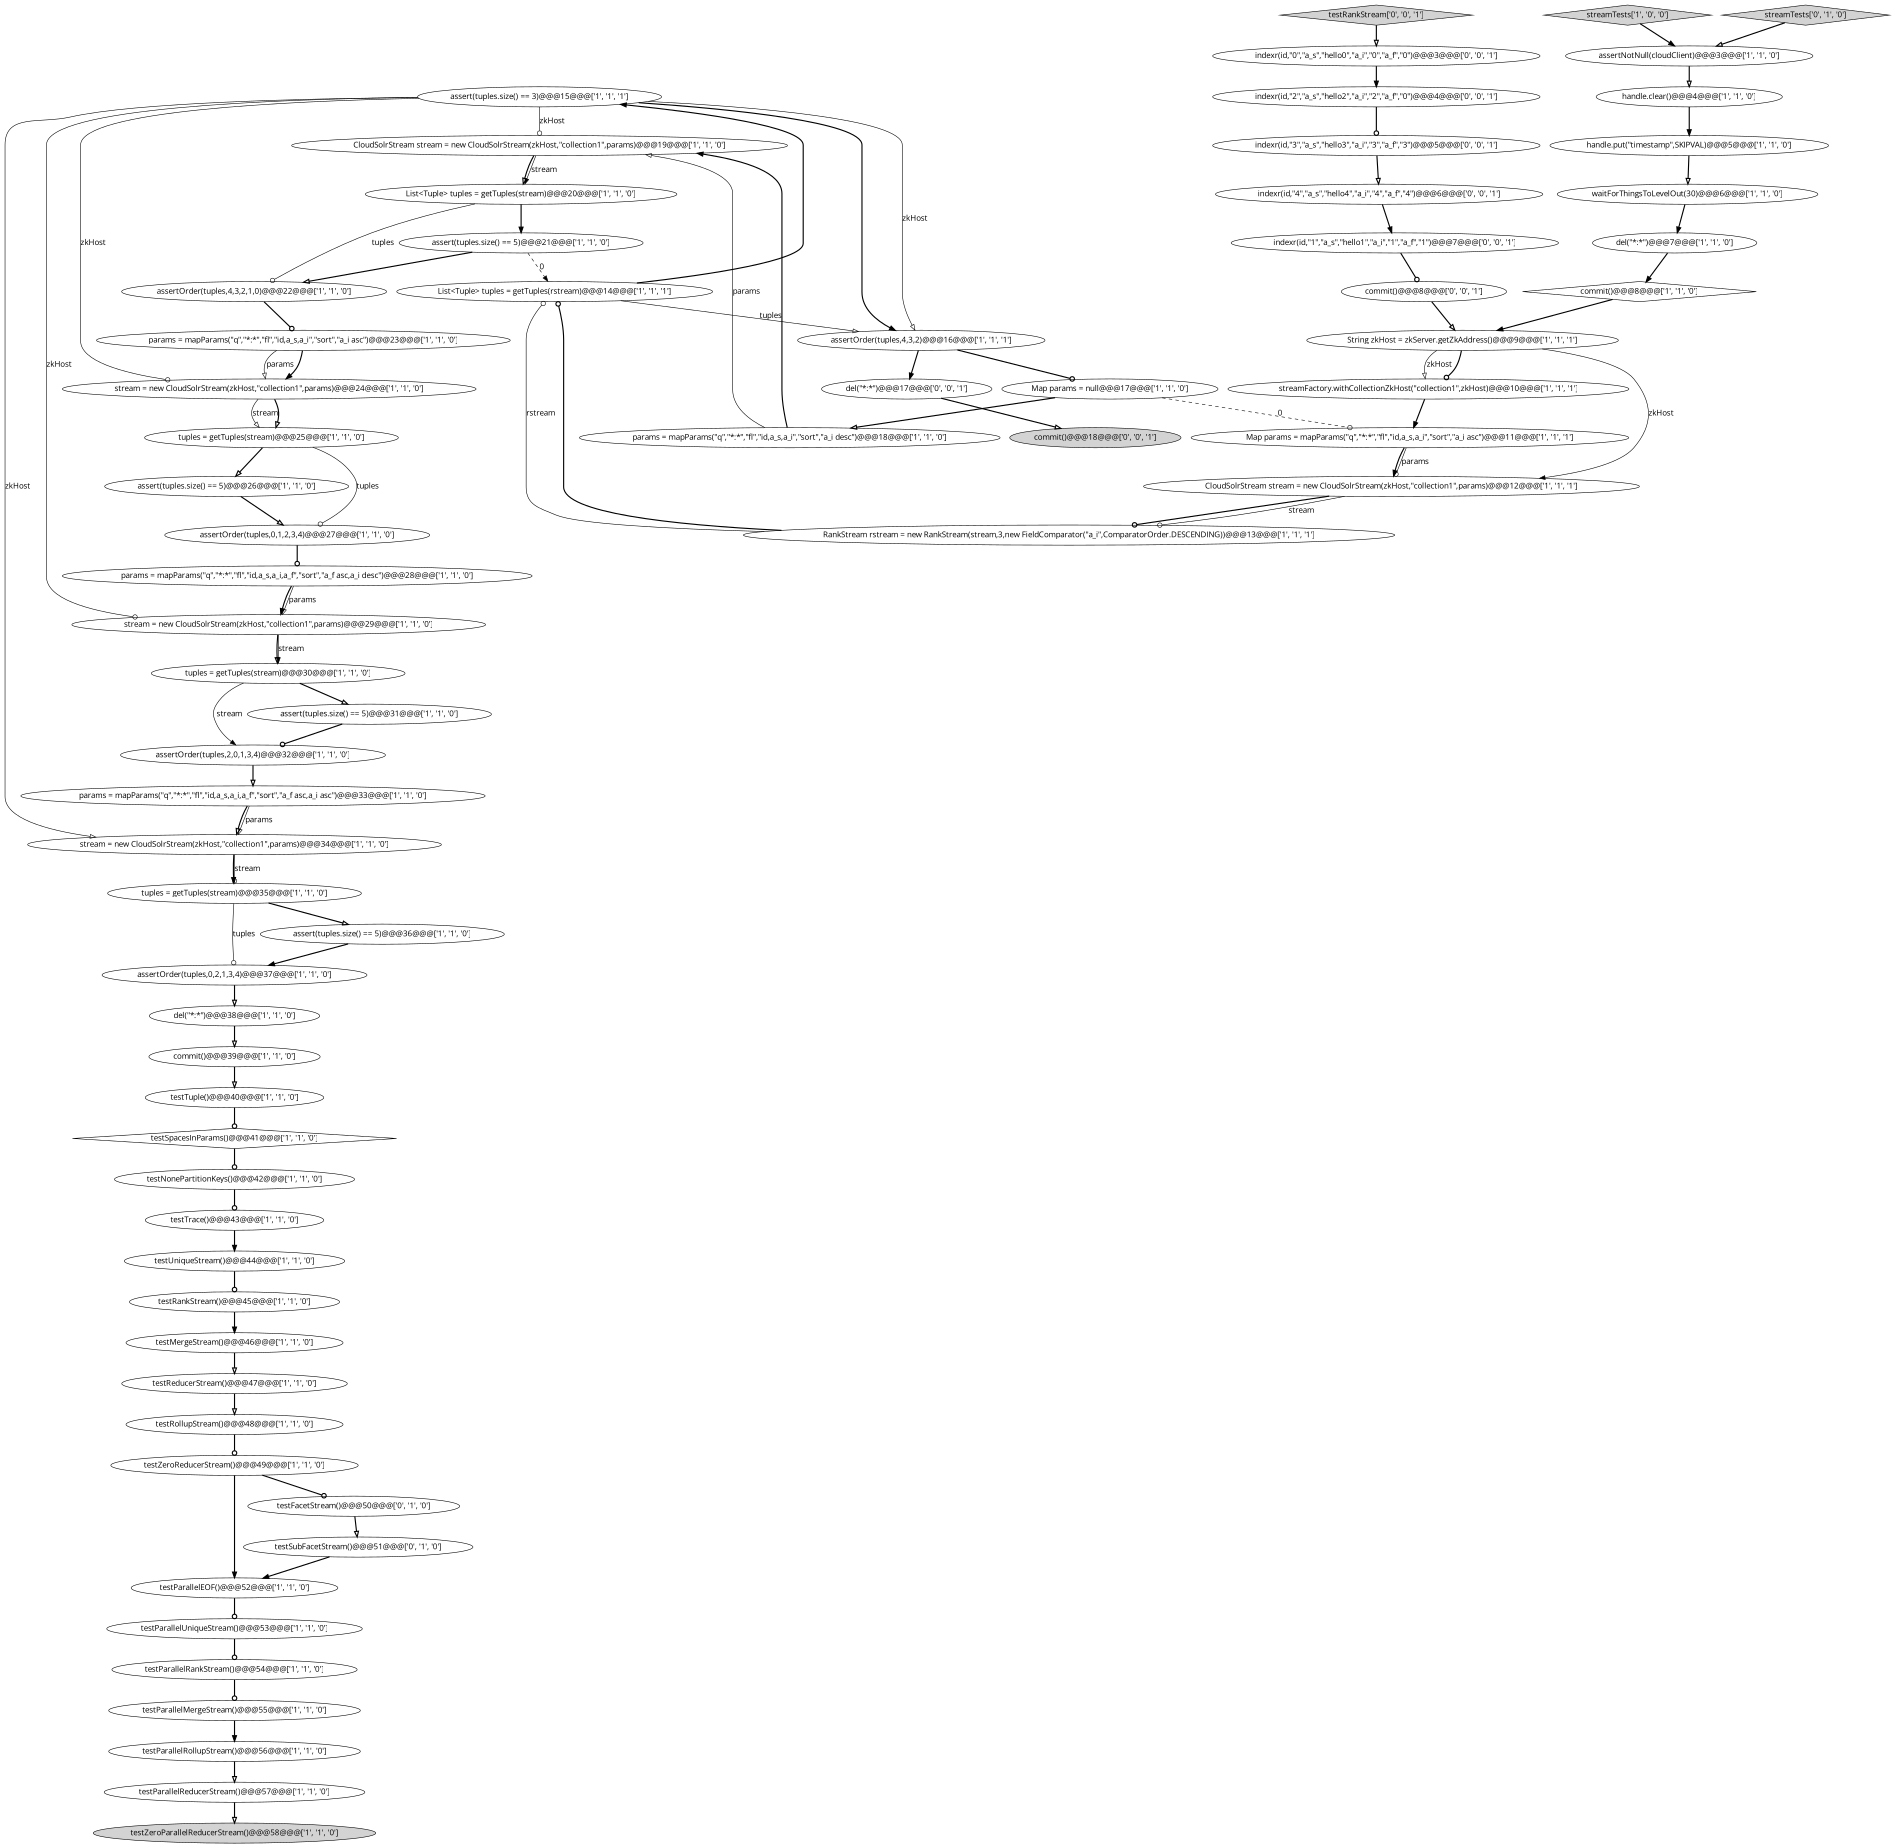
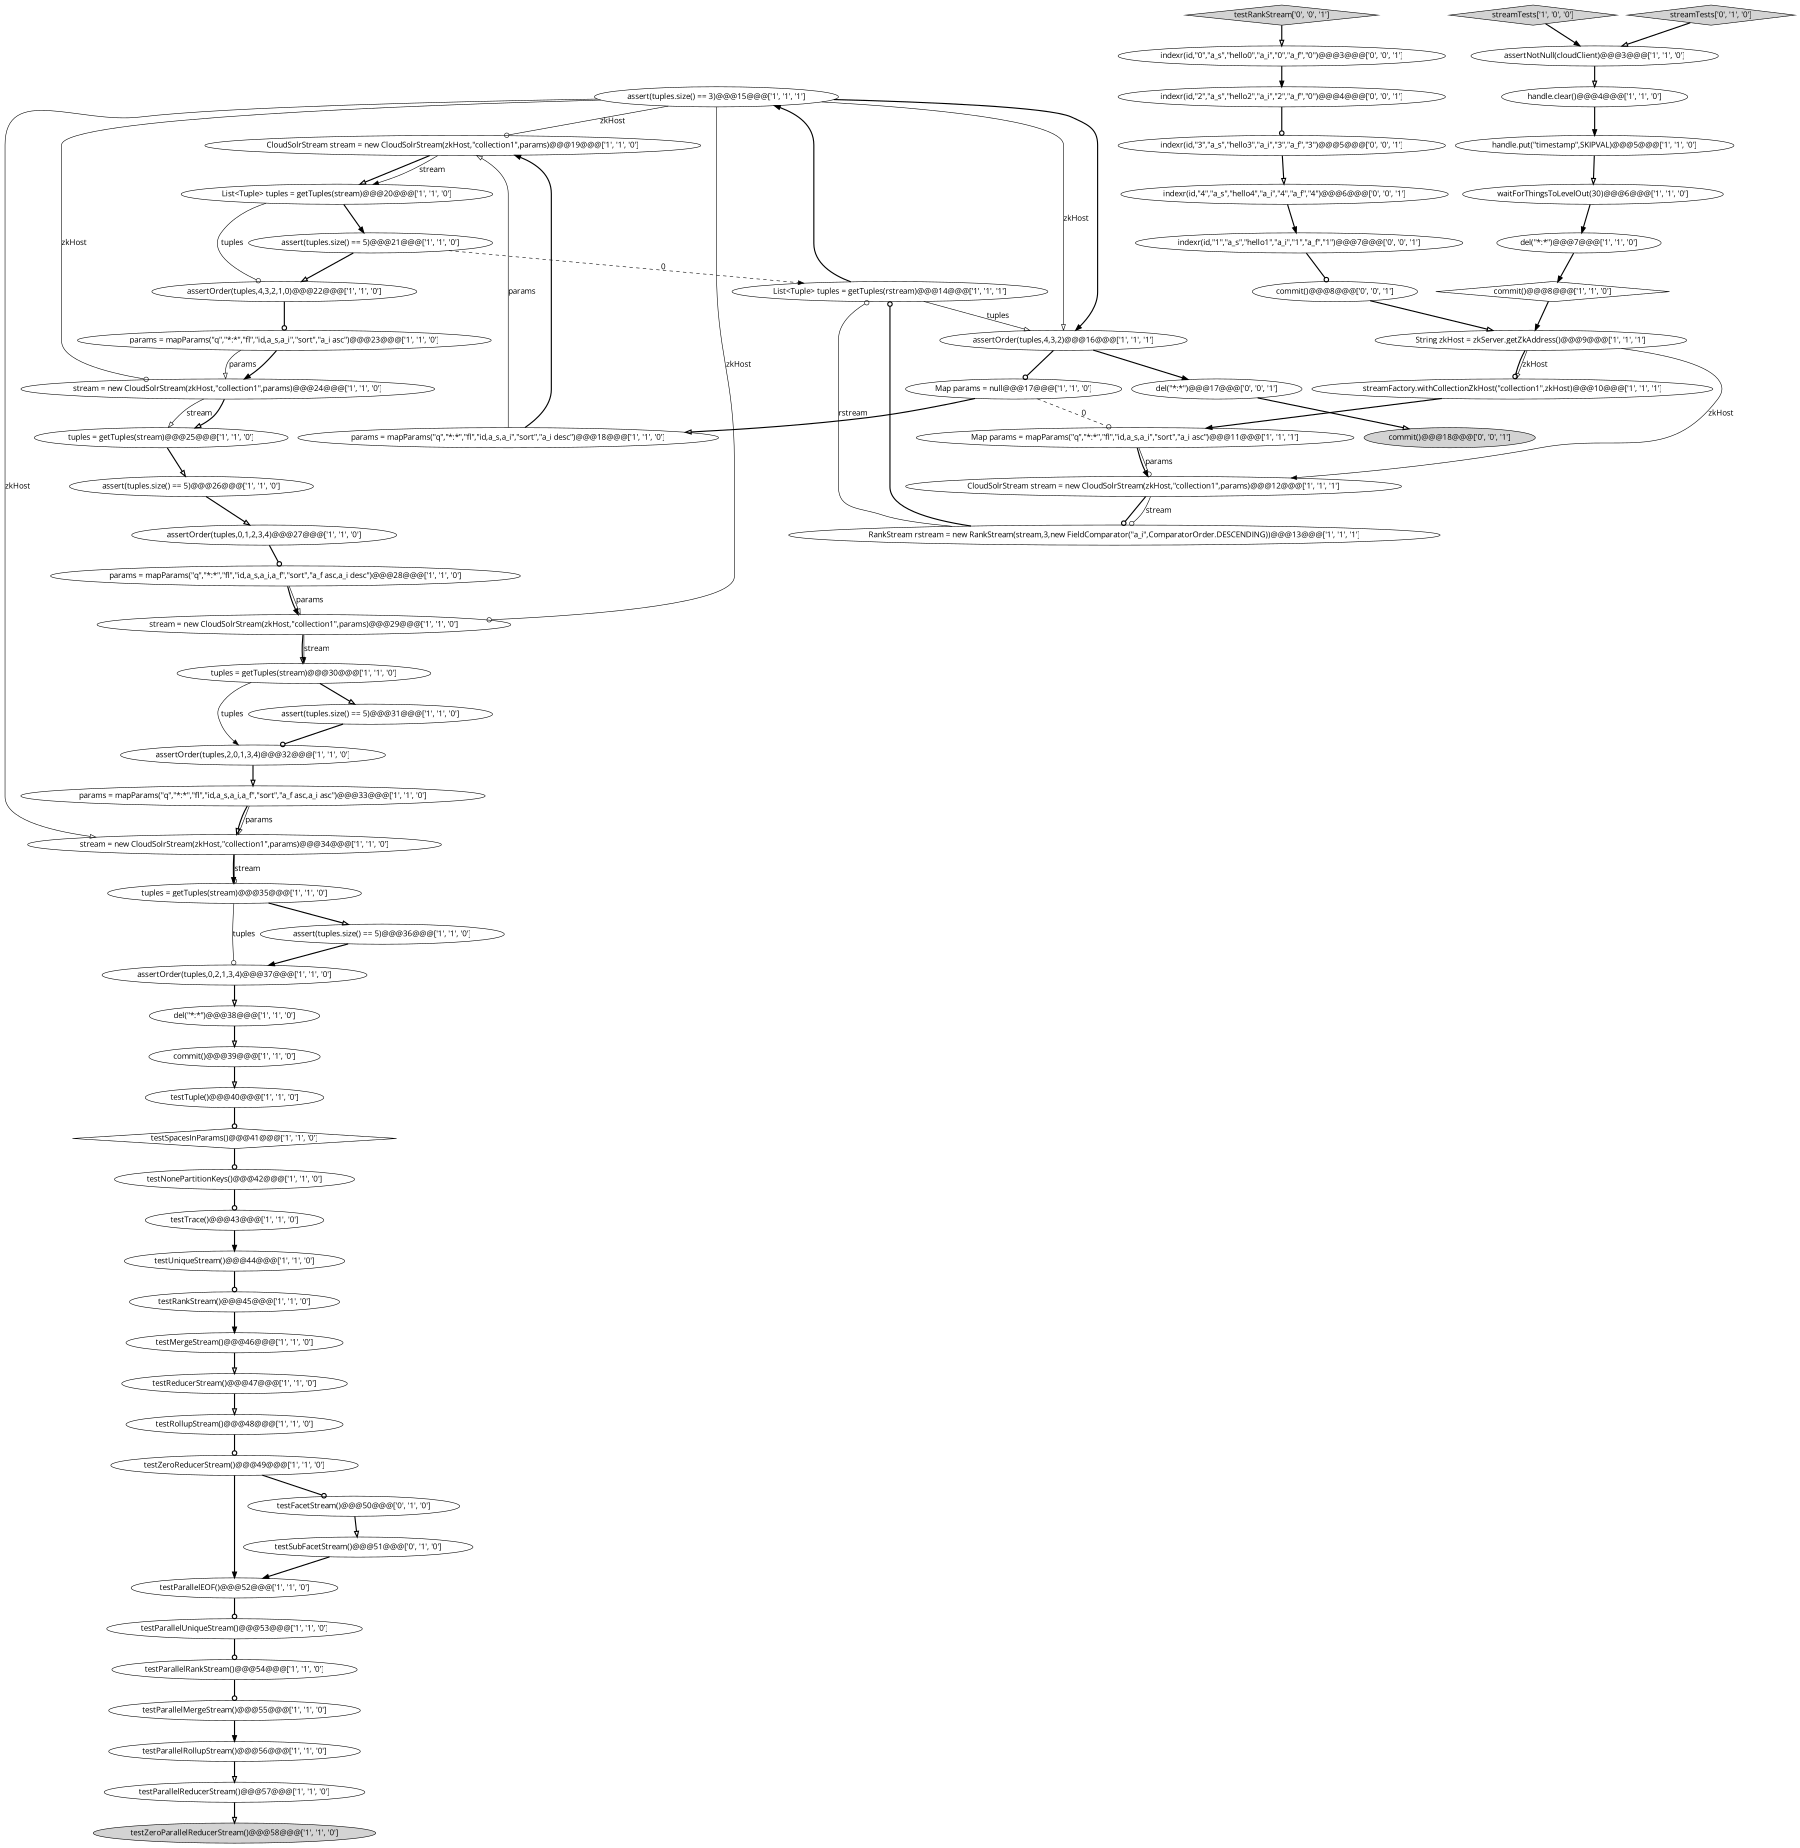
edge "tuples = getTuples(stream)@@@25@@@['1', '1', '0']" -> "assertOrder(tuples,0,1,2,3,4)@@@27@@@['1', '1', '0']": removed, label "tuples"
edge "tuples = getTuples(stream)@@@30@@@['1', '1', '0']" -> "assertOrder(tuples,2,0,1,3,4)@@@32@@@['1', '1', '0']": label "stream" -> "tuples"
